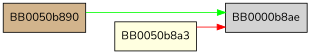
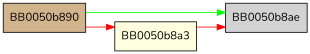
node "BB0000b8ae": label "BB0000b8ae" -> "BB0050b8ae"
edge "BB0050b890" -> "BB0050b8a3": added
